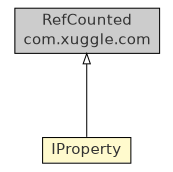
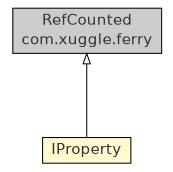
node "RefCounted": text "com.xuggle.com" -> "com.xuggle.ferry"
